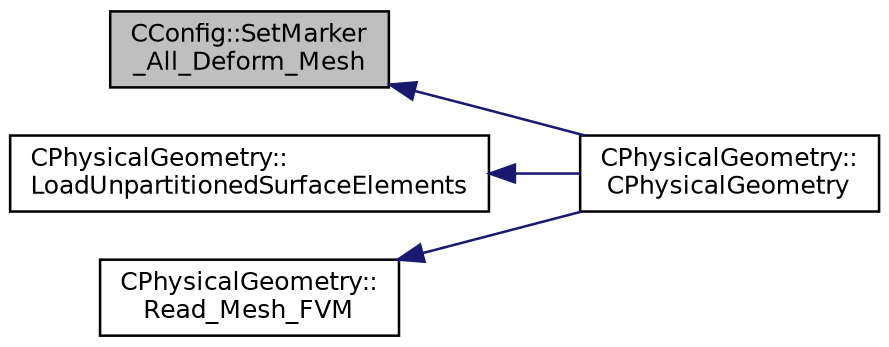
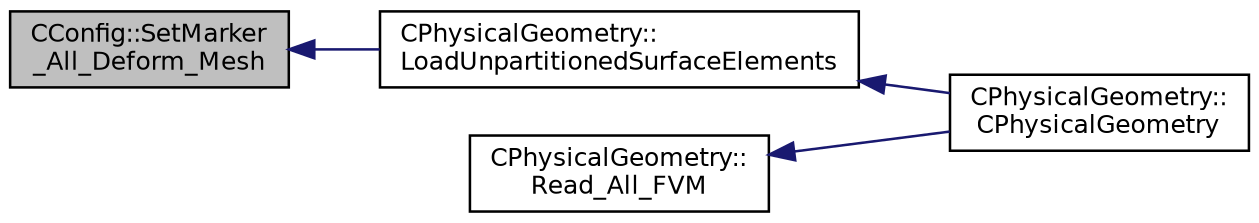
edge "CPhysicalGeometry:: CPhysicalGeometry" -> "CConfig::SetMarker _All_Deform_Mesh": now "CPhysicalGeometry:: LoadUnpartitionedSurfaceElements" -> "CConfig::SetMarker _All_Deform_Mesh"
node "CPhysicalGeometry:: Read_Mesh_FVM": label "CPhysicalGeometry:: Read_Mesh_FVM" -> "CPhysicalGeometry:: Read_All_FVM"
